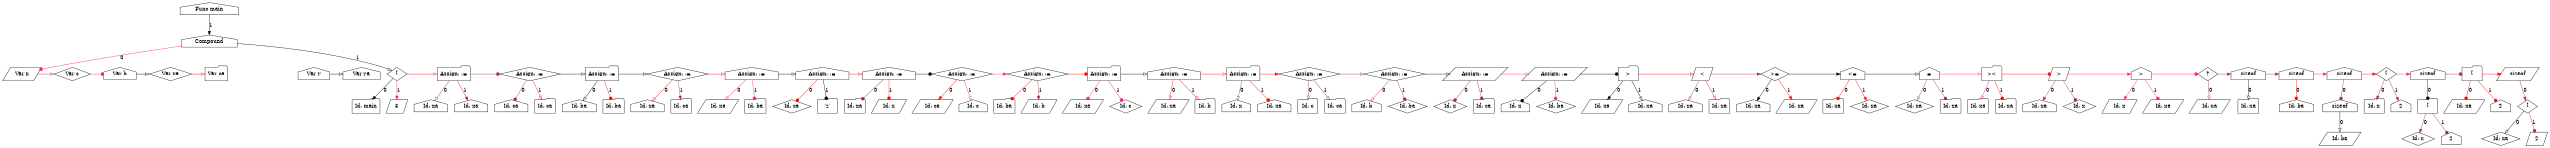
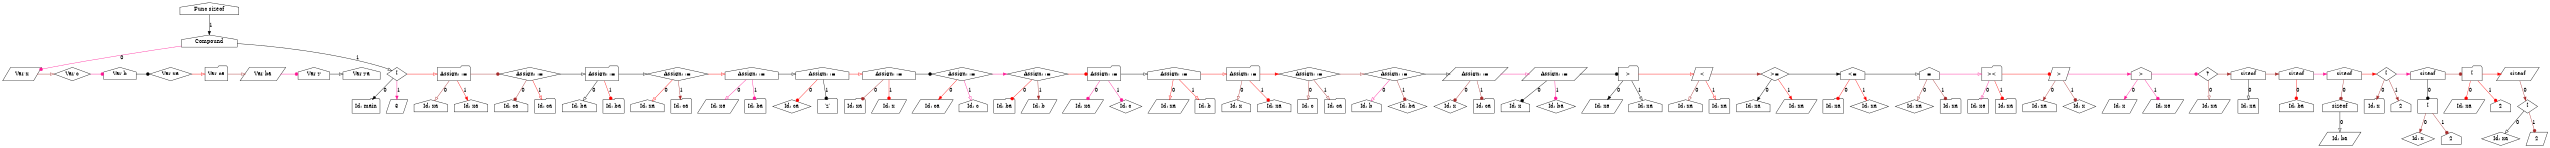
node "Func main": label "Func main" -> "Func sizeof"
edge "Var b" -> "Var xa": arrowhead onormal -> dot
node "Var ba": added
